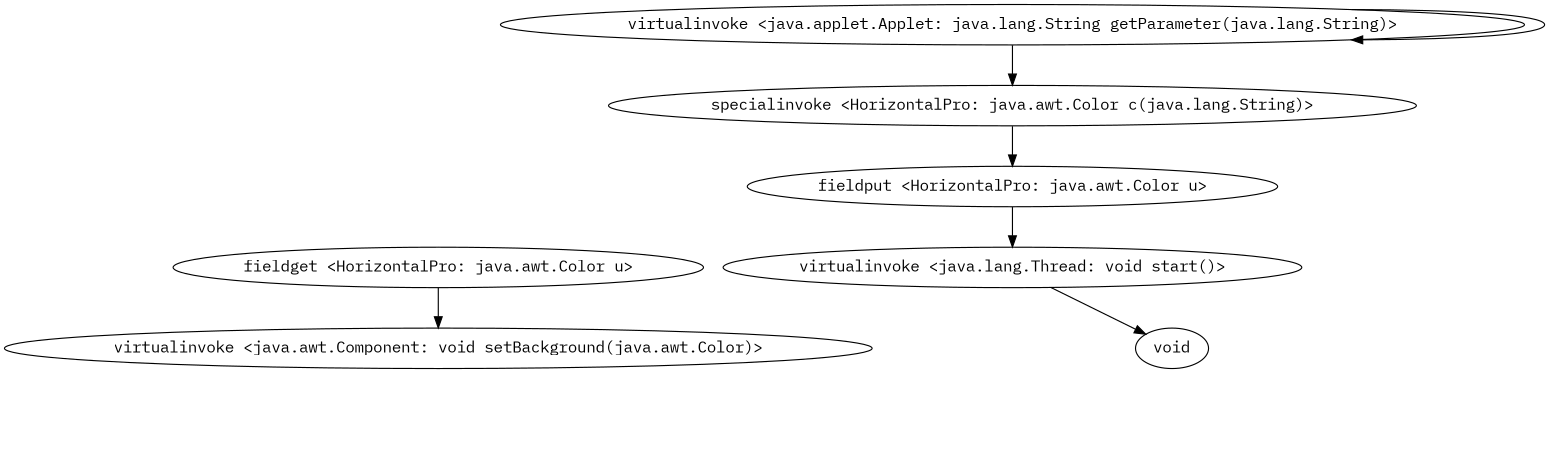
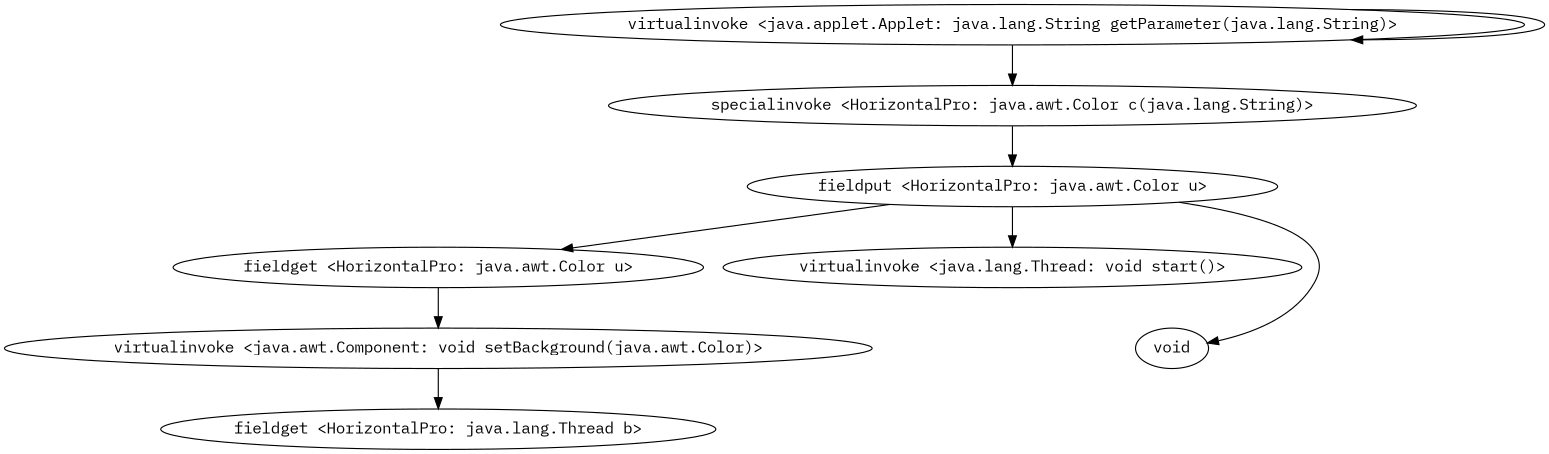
edge "fieldput <HorizontalPro: java.awt.Color u>" -> "fieldget <HorizontalPro: java.awt.Color u>": added
edge "virtualinvoke <java.lang.Thread: void start()>" -> "void": now "fieldput <HorizontalPro: java.awt.Color u>" -> "void"
node "fieldget <HorizontalPro: java.lang.Thread b>": added
